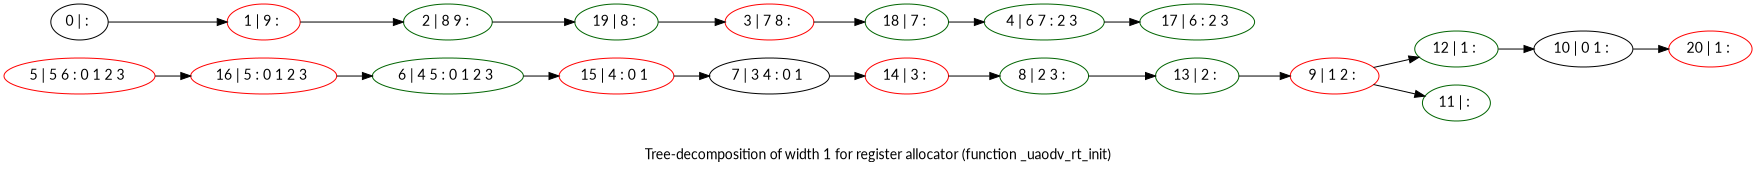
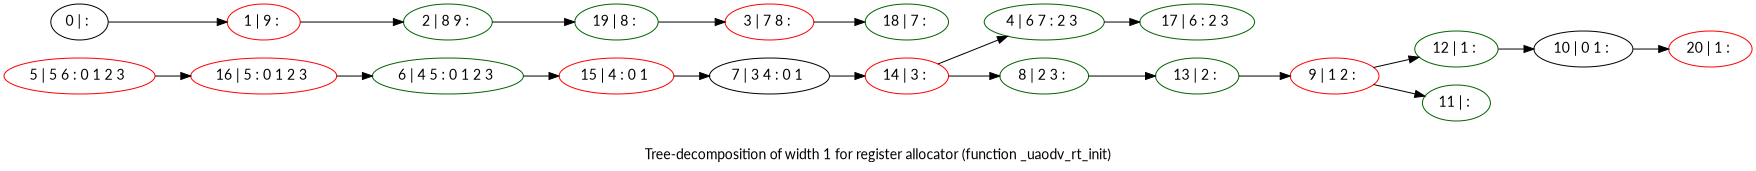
edge "18 | 7 :" -> "4 | 6 7 : 2 3": now "14 | 3 :" -> "4 | 6 7 : 2 3"
